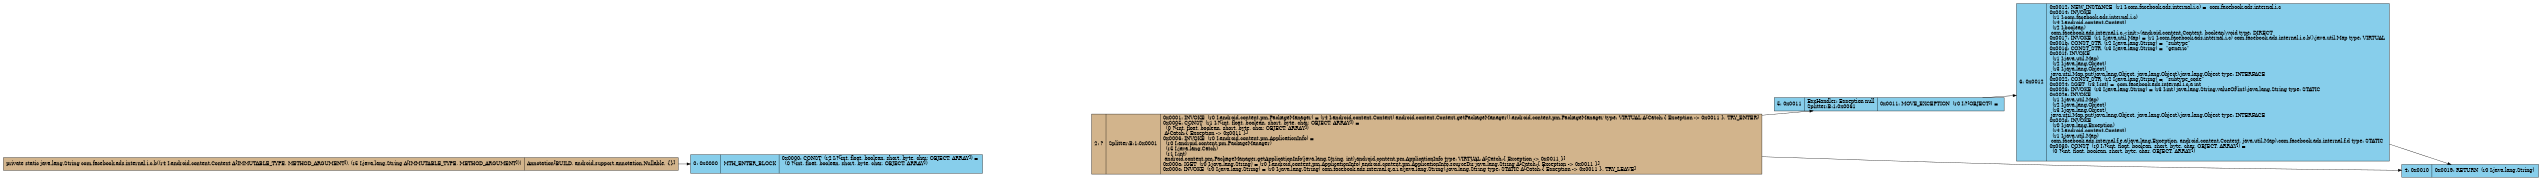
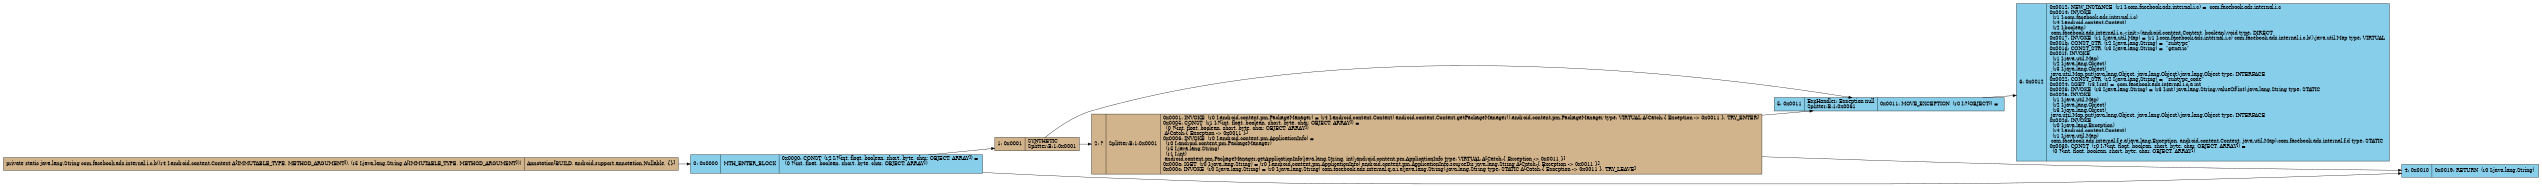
node "1: 0x0001": added
node "2: ?": text "(r5 I:java.lang.Catch)" -> "(r5 I:java.lang.String)"
edge "6: 0x0012" -> "4: 0x0010": now "0: 0x0000" -> "4: 0x0010"
